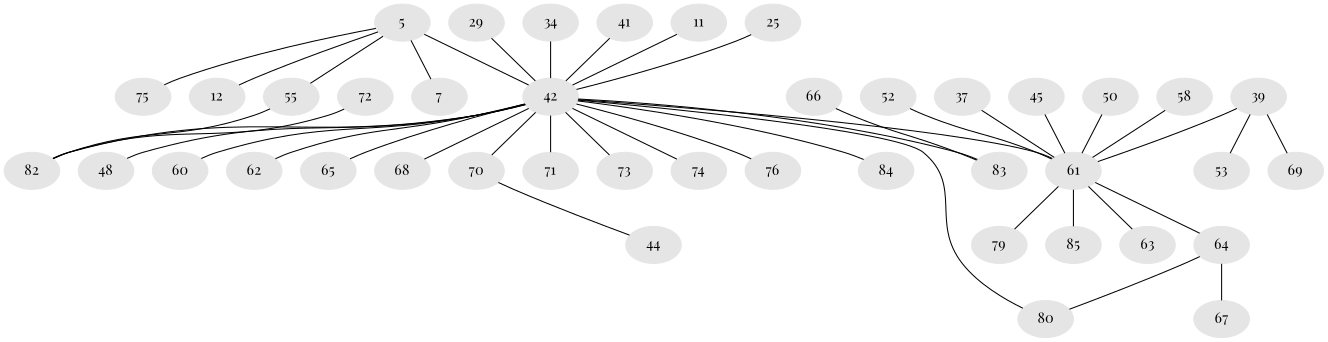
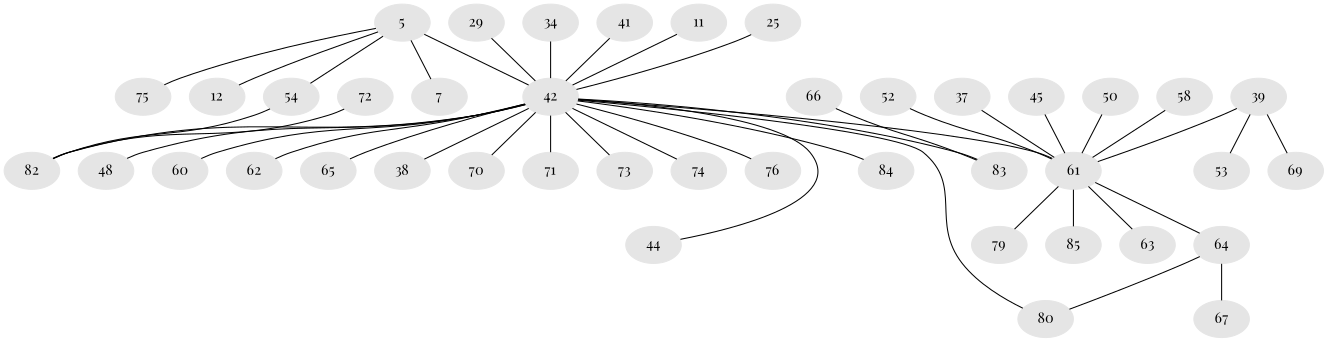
node "55": label "55" -> "54"
node "68": label "68" -> "38"
edge "70" -- "44": now "42" -- "44"
